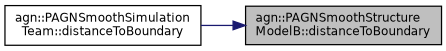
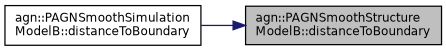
node "agn::PAGNSmoothSimulation Team::distanceToBoundary": label "agn::PAGNSmoothSimulation Team::distanceToBoundary" -> "agn::PAGNSmoothSimulation ModelB::distanceToBoundary"
